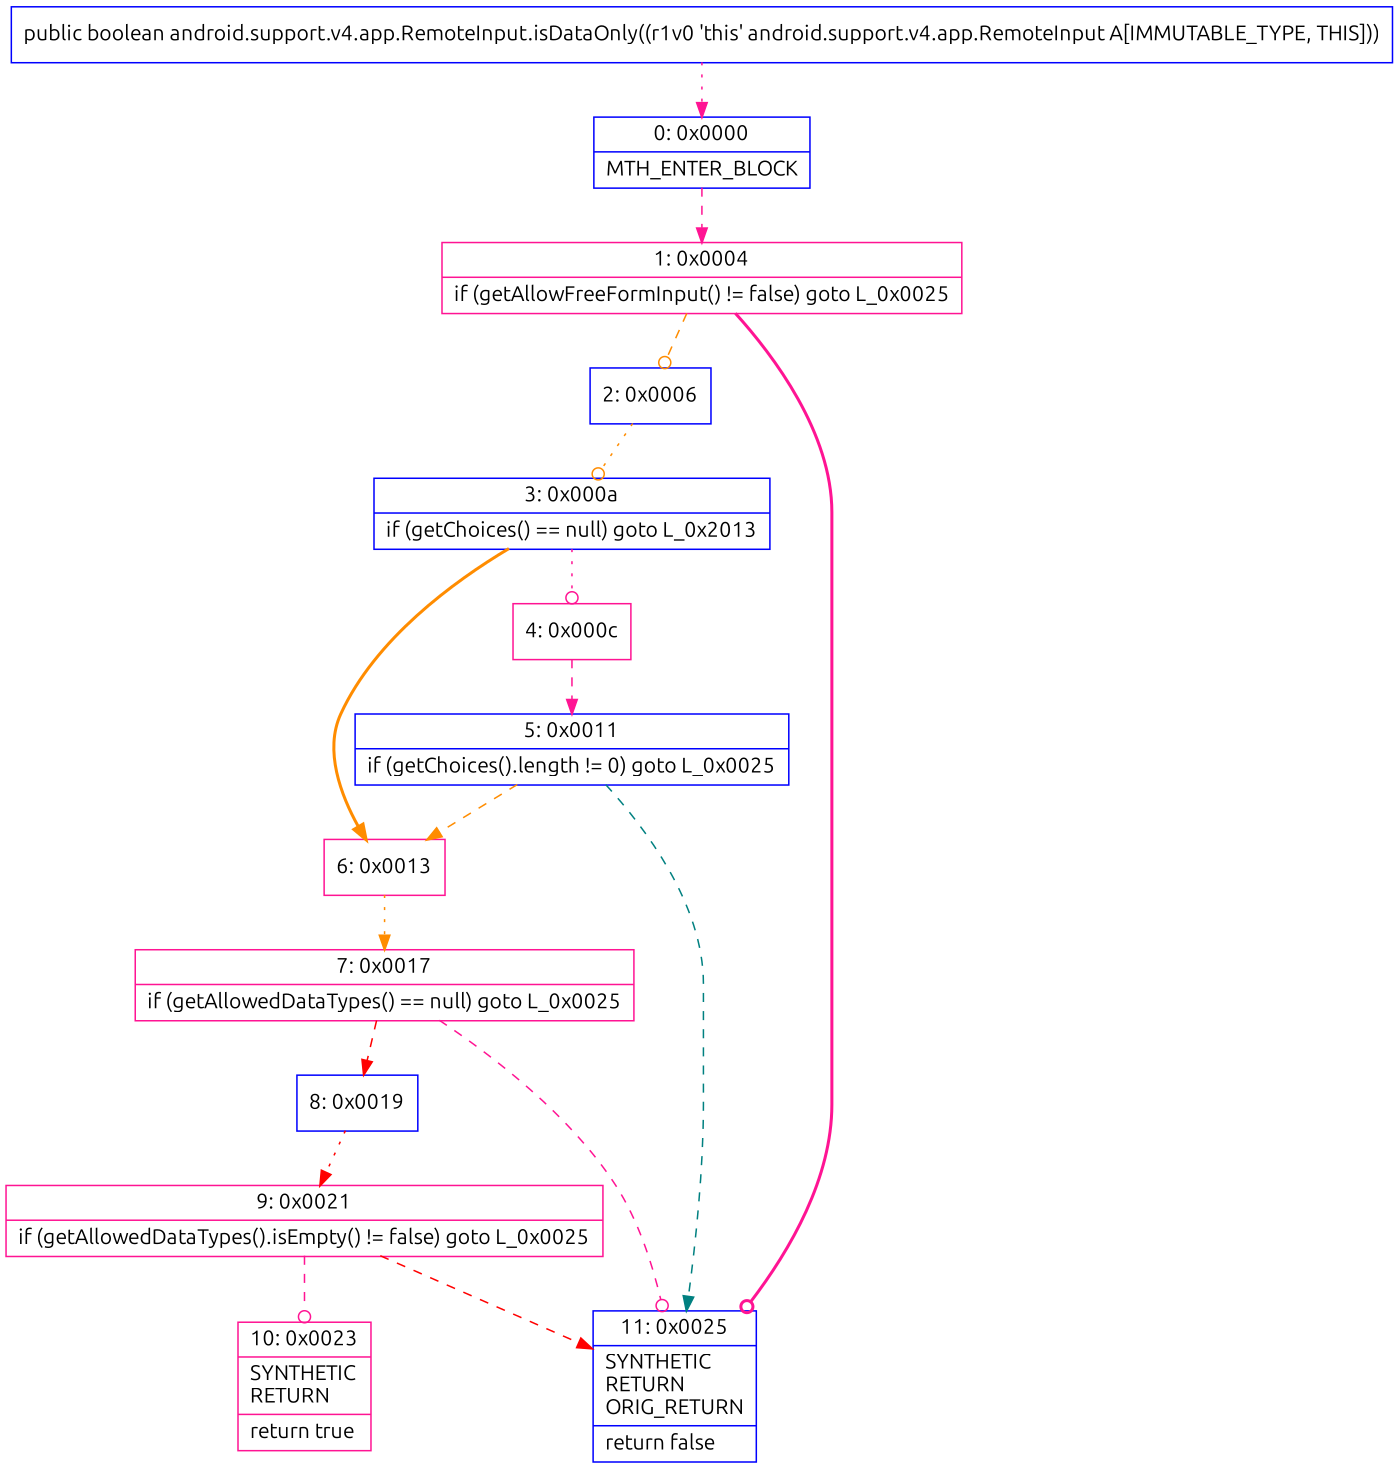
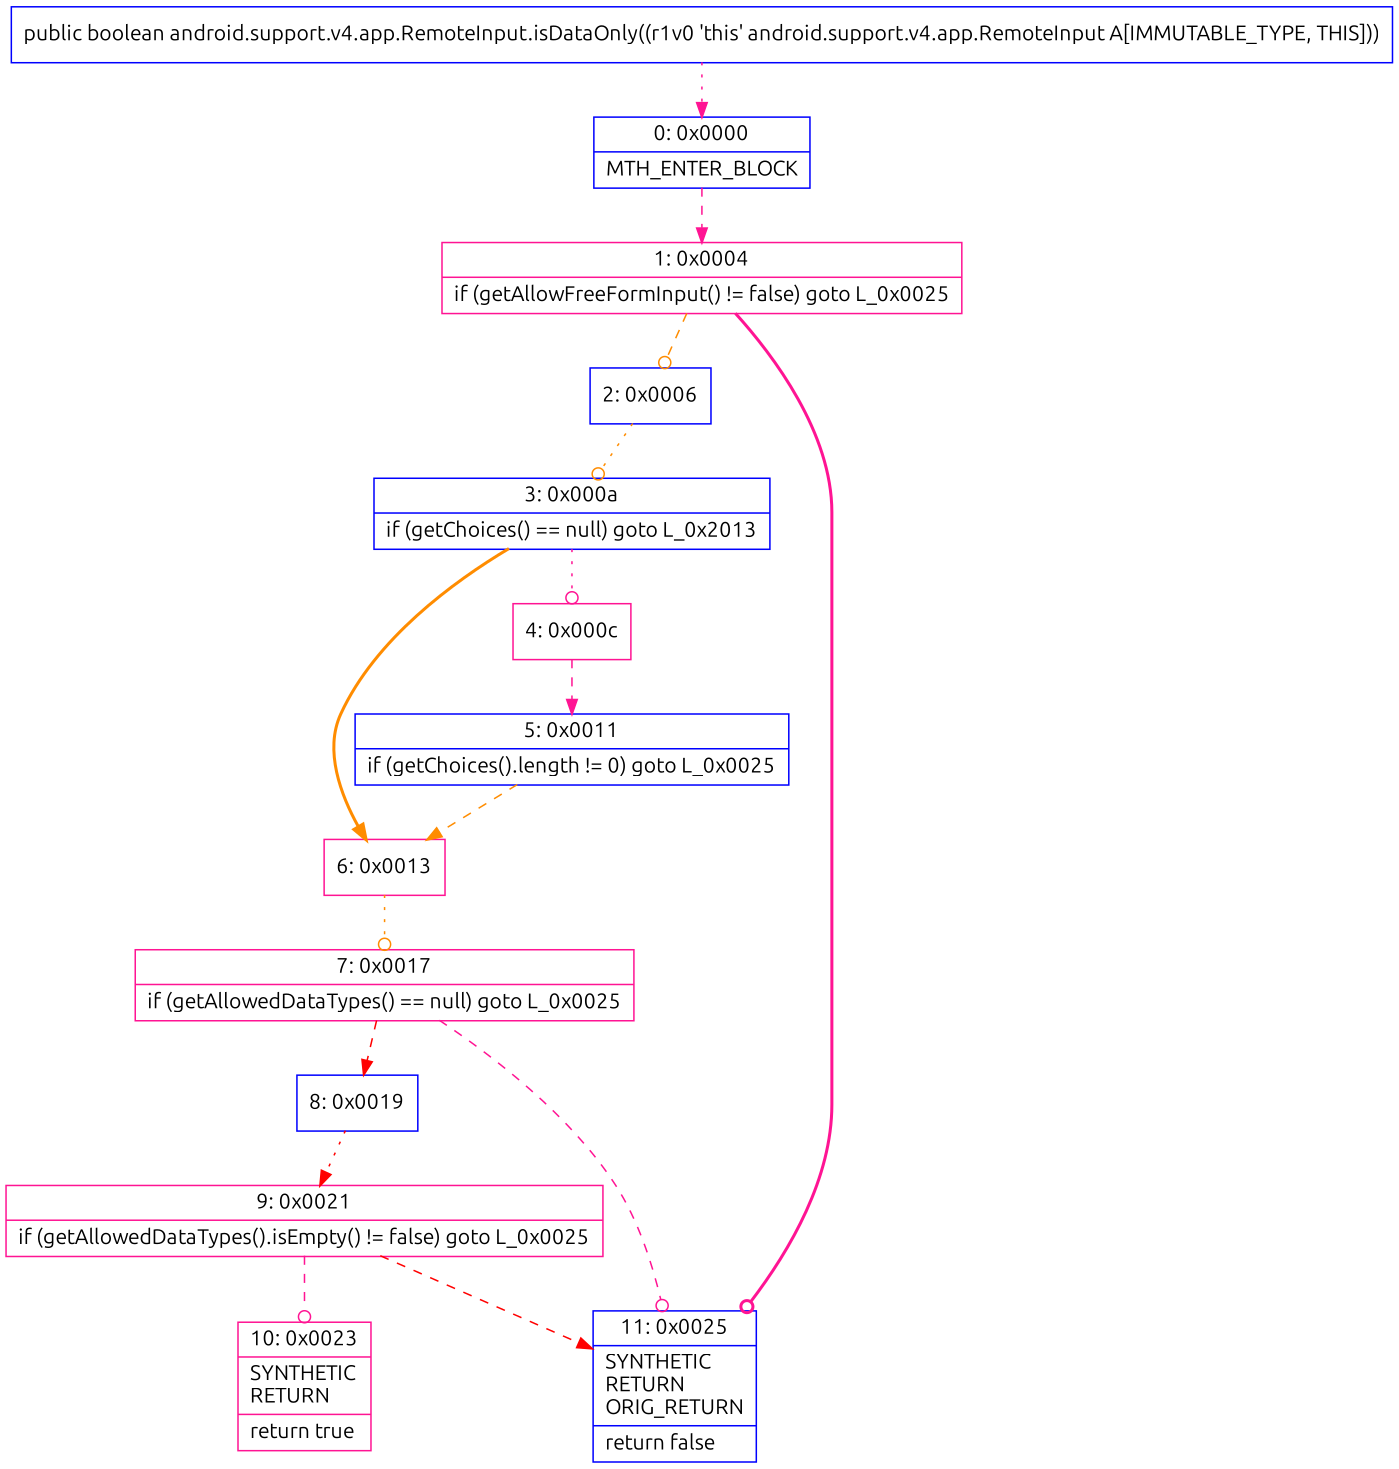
edge "6: 0x0013" -> "7: 0x0017": arrowhead normal -> odot
edge "5: 0x0011" -> "11: 0x0025": removed
